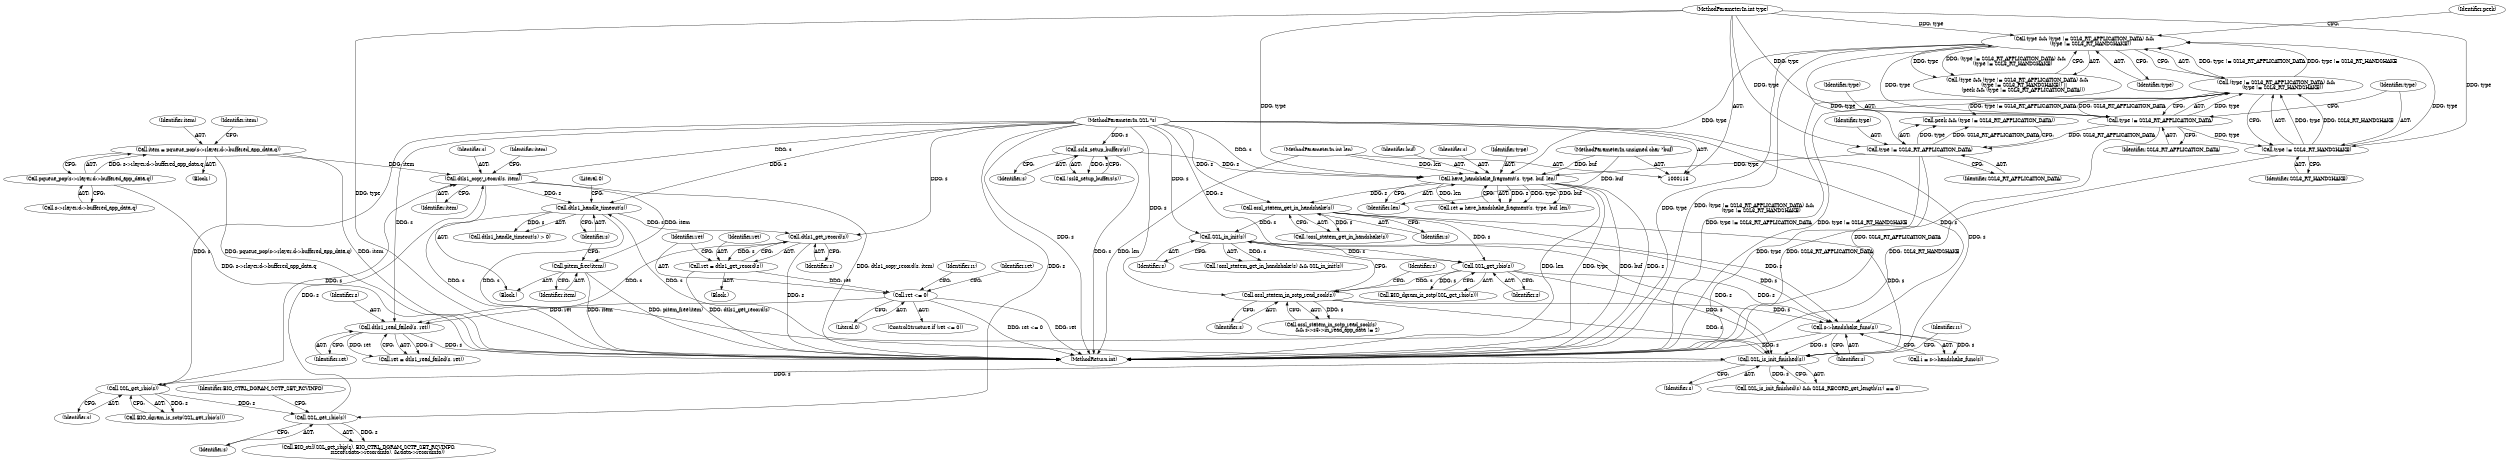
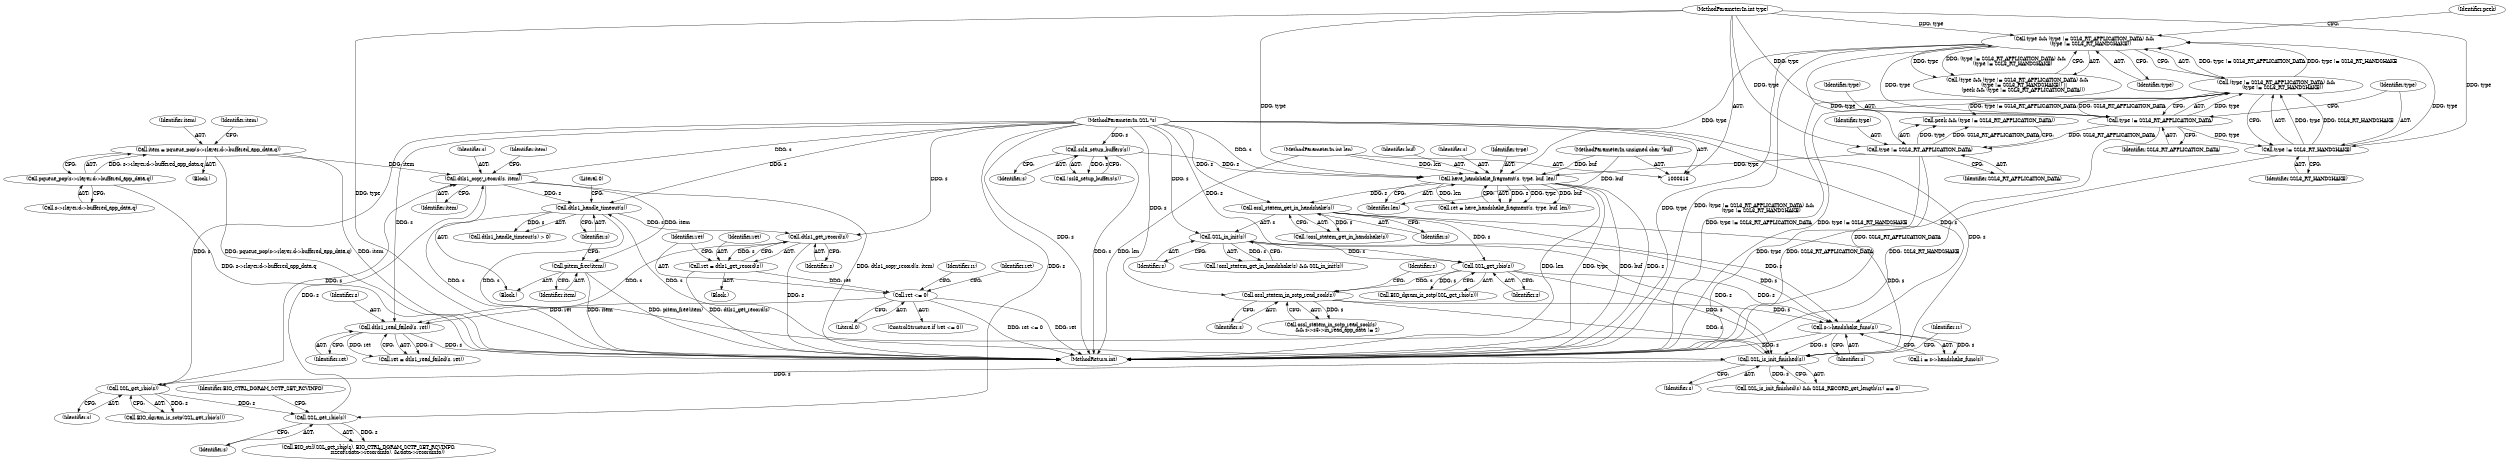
node "1000113": label "1000113" -> "1000313"
edge "(Call,ossl_statem_get_in_handshake(s))" -> "(Call,SSL_in_init(s))": label "DDG: s" -> "AST: s"
edge "(Call,ossl_statem_in_sctp_read_sock(s))" -> "(Call,SSL_in_init(s))": now "(Call,!ossl_statem_get_in_handshake(s) && SSL_in_init(s))" -> "(Call,SSL_in_init(s))"
